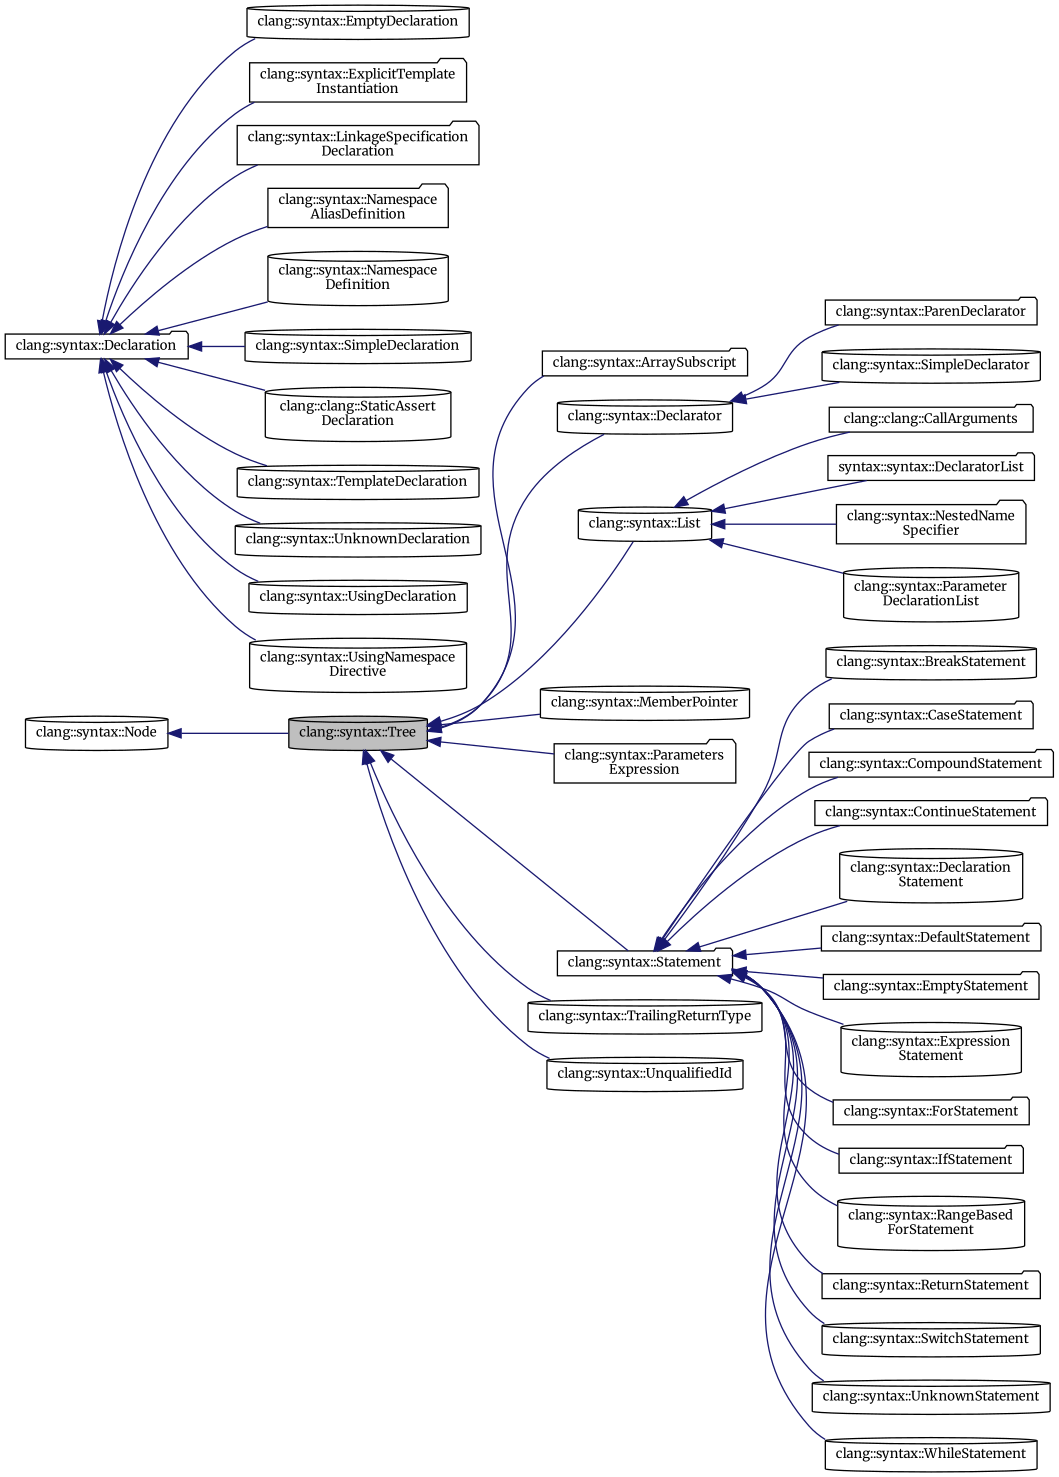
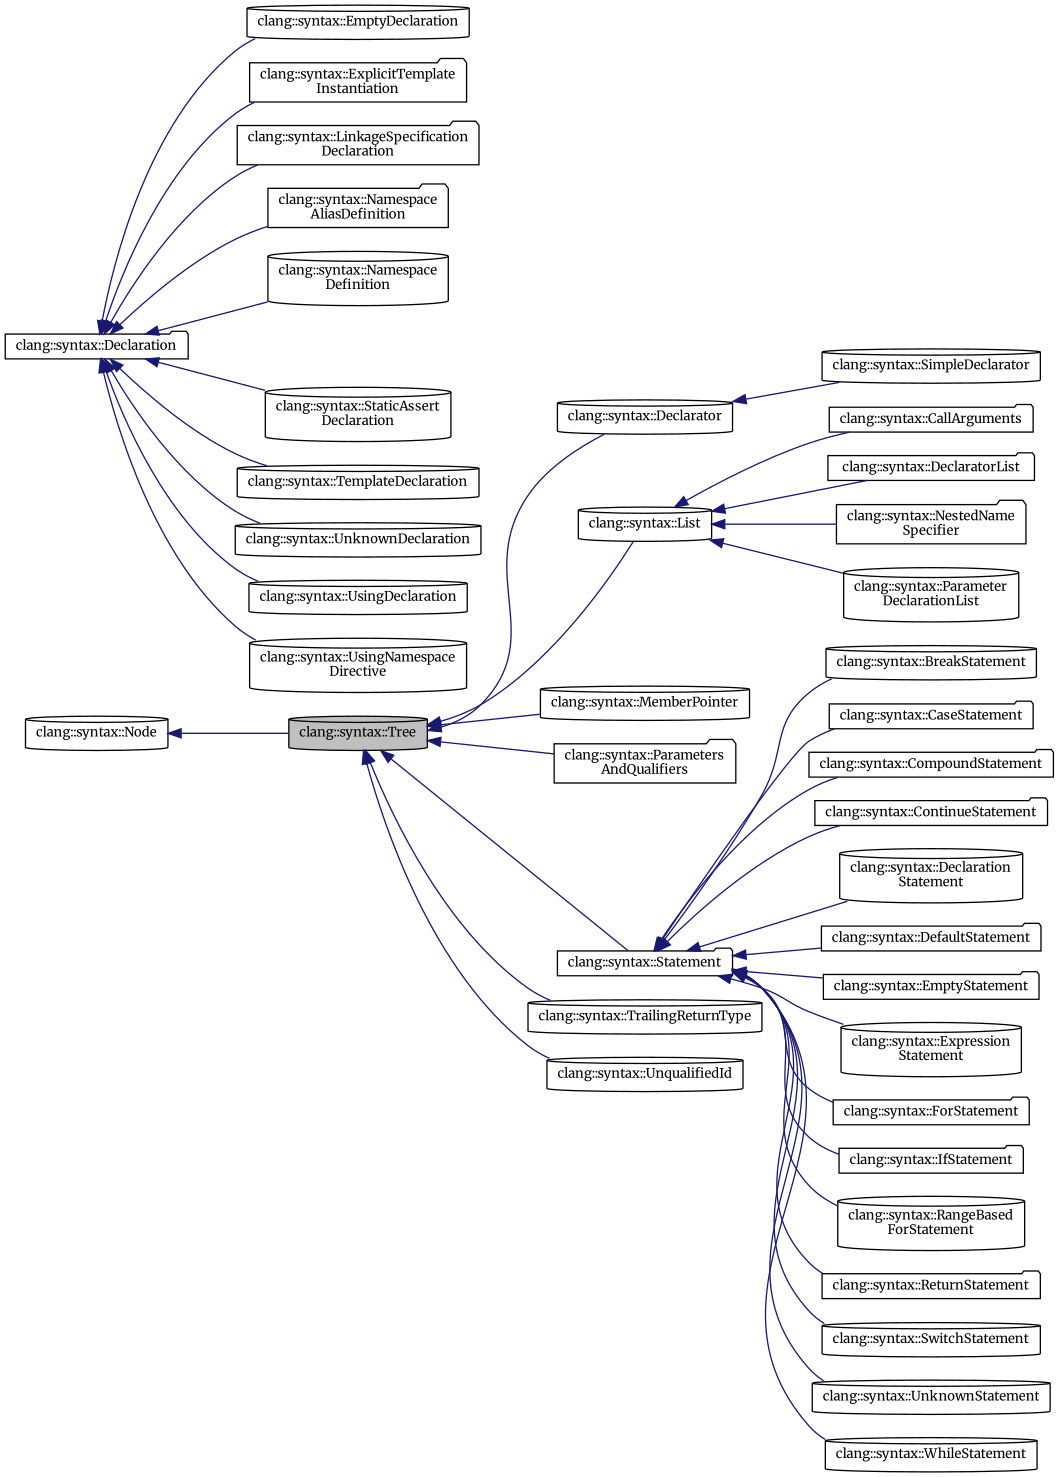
node "clang::syntax::ParenDeclarator": removed
node "clang::syntax::SimpleDeclaration": removed
node "clang::syntax::ArraySubscript": removed
node "clang::clang::StaticAssert Declaration": label "clang::clang::StaticAssert Declaration" -> "clang::syntax::StaticAssert Declaration"
node "clang::clang::CallArguments": label "clang::clang::CallArguments" -> "clang::syntax::CallArguments"
node "syntax::syntax::DeclaratorList": label "syntax::syntax::DeclaratorList" -> "clang::syntax::DeclaratorList"
node "clang::syntax::Parameters Expression": label "clang::syntax::Parameters Expression" -> "clang::syntax::Parameters AndQualifiers"
